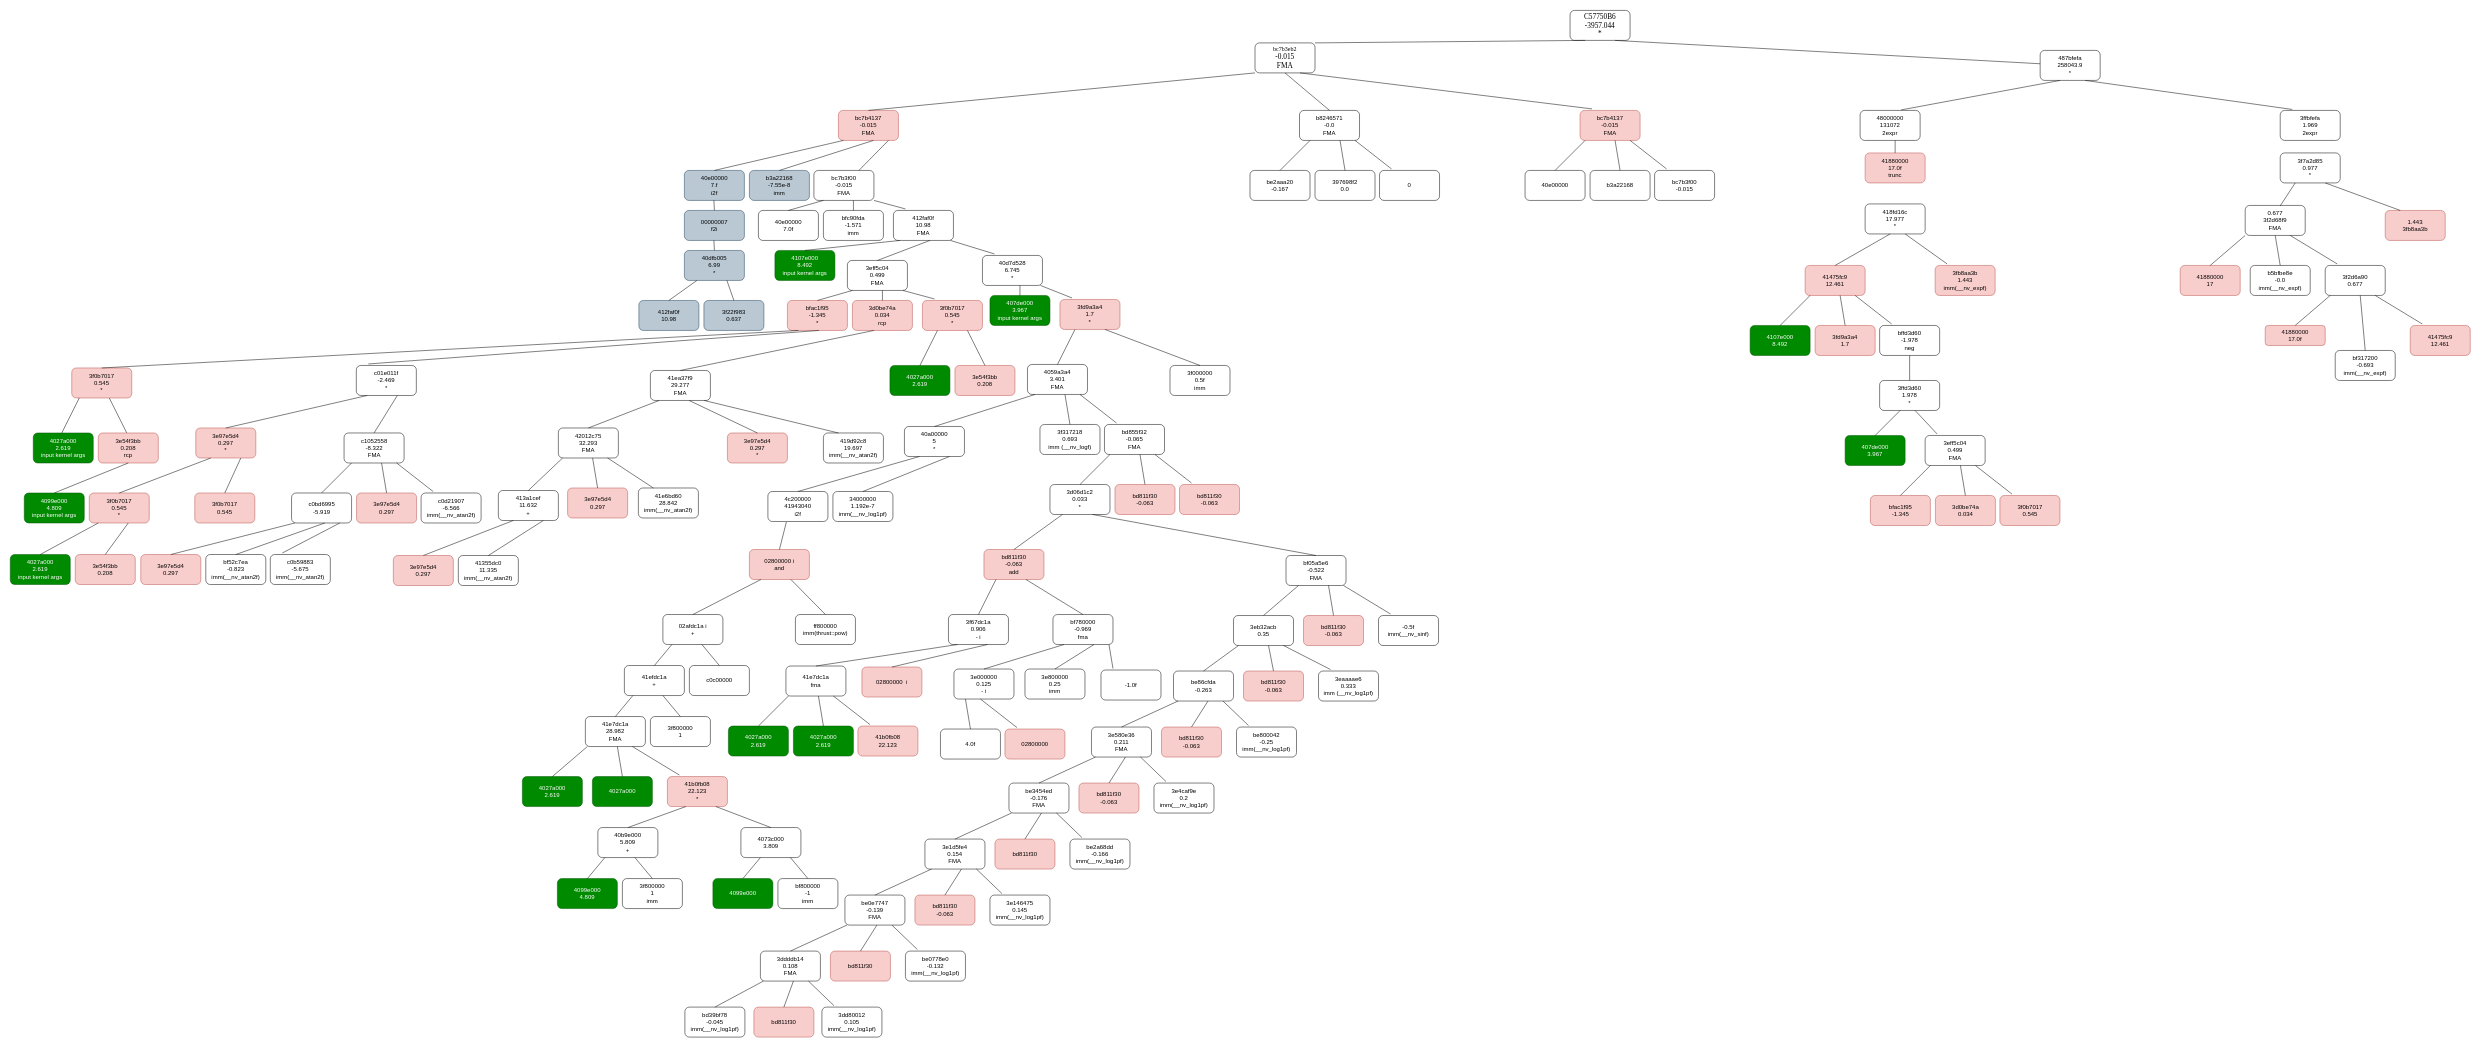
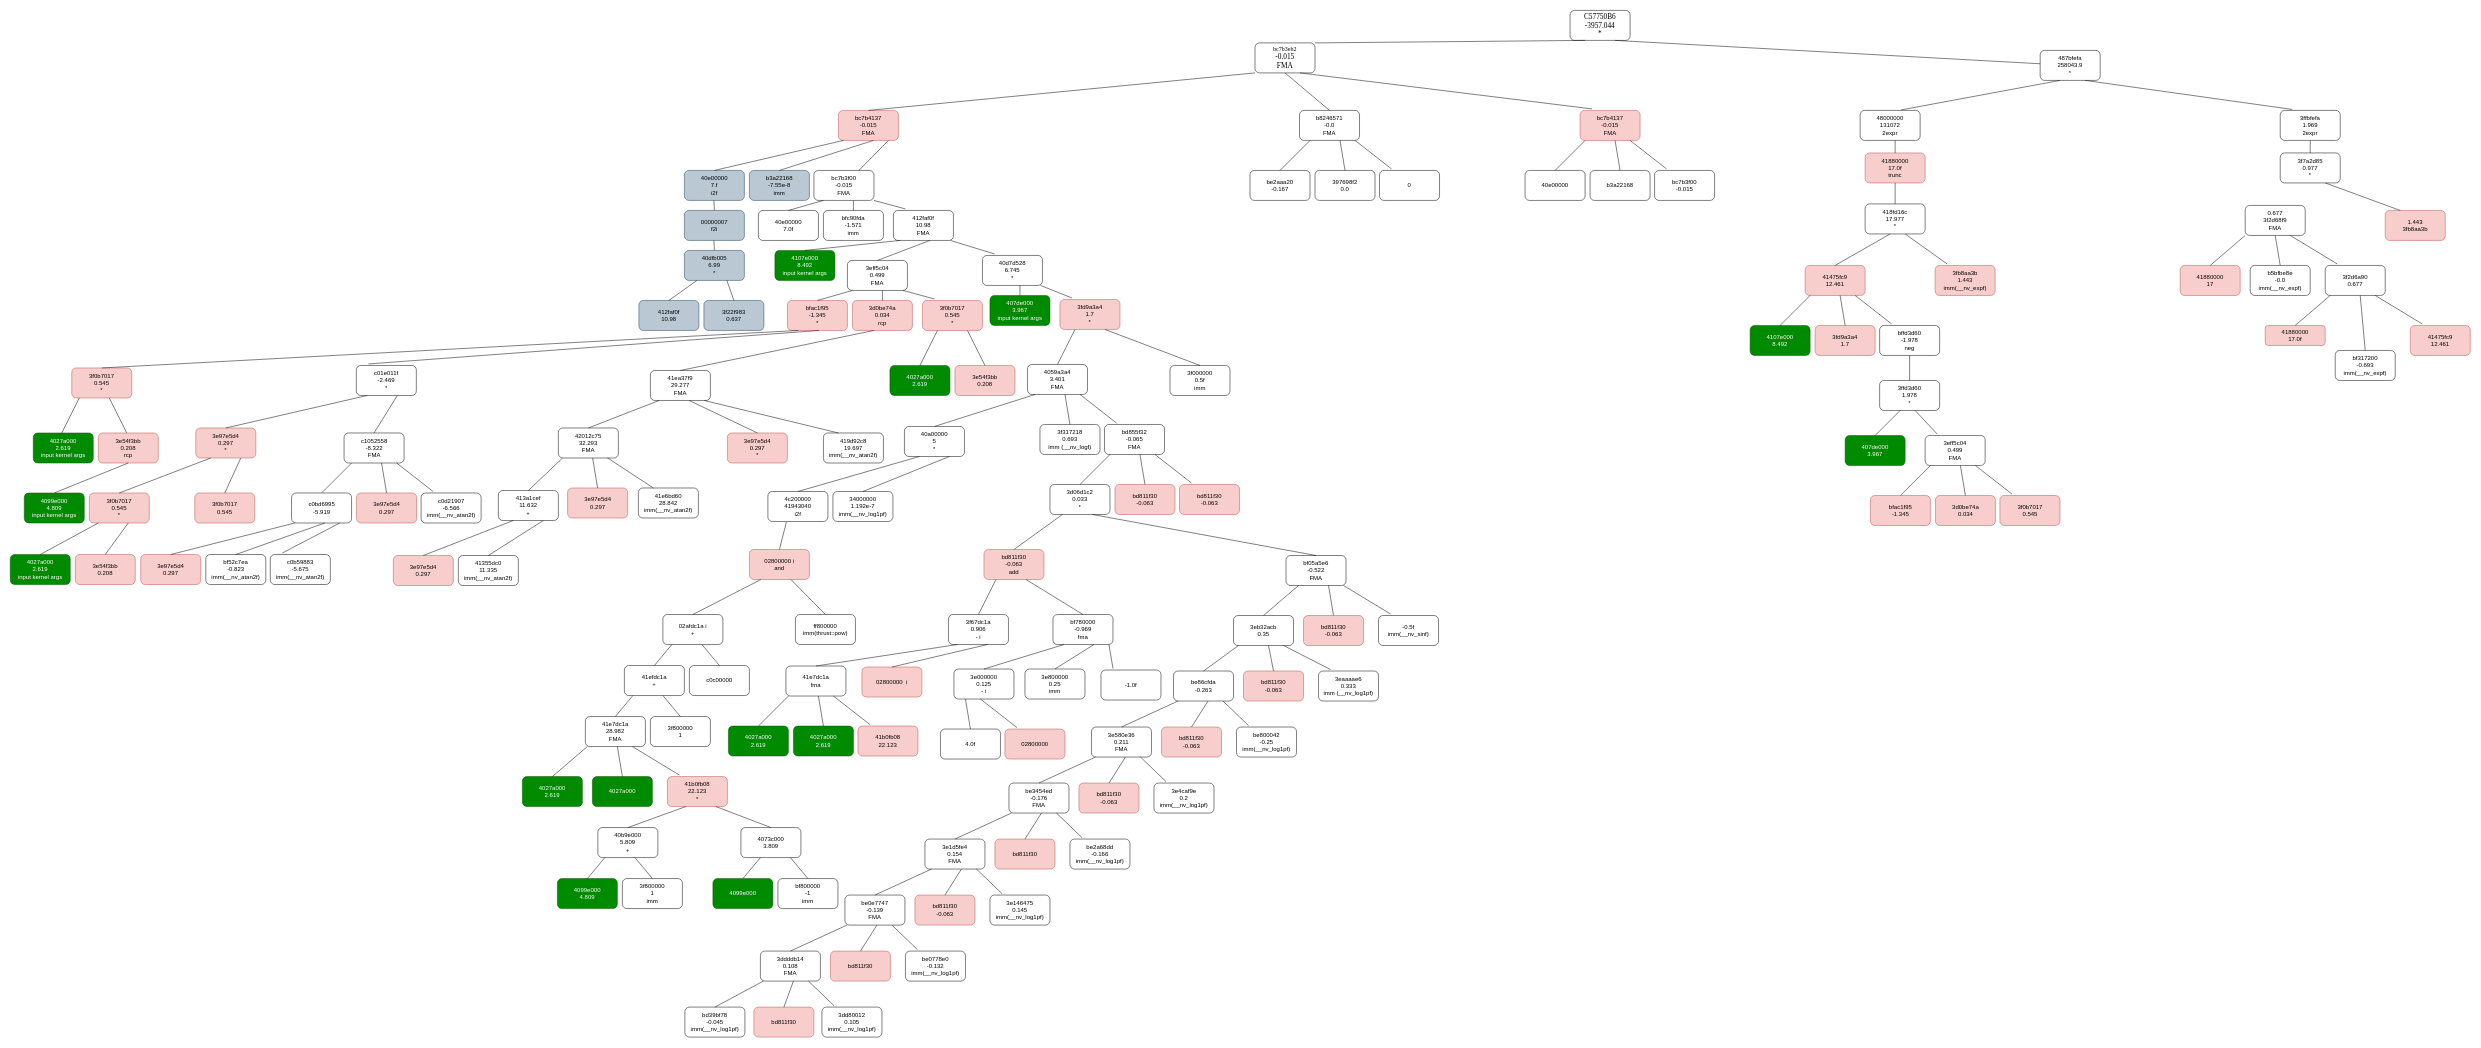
edge "3ffbfefa 1.969 2expr" -- "3f7a2d85 0.977 *": added
edge "41880000 17.0f trunc" -- "418fd16c 17.977 *": added
edge "3f7a2d85 0.977 *" -- "0.677 3f2d68f9 FMA": removed
